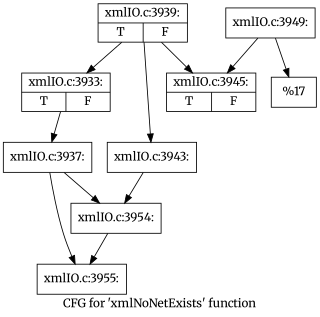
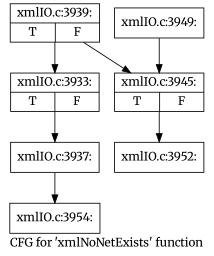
node "%17": removed
node "xmlIO.c:3943:": removed
node "xmlIO.c:3952:": added
node "xmlIO.c:3955:": removed
